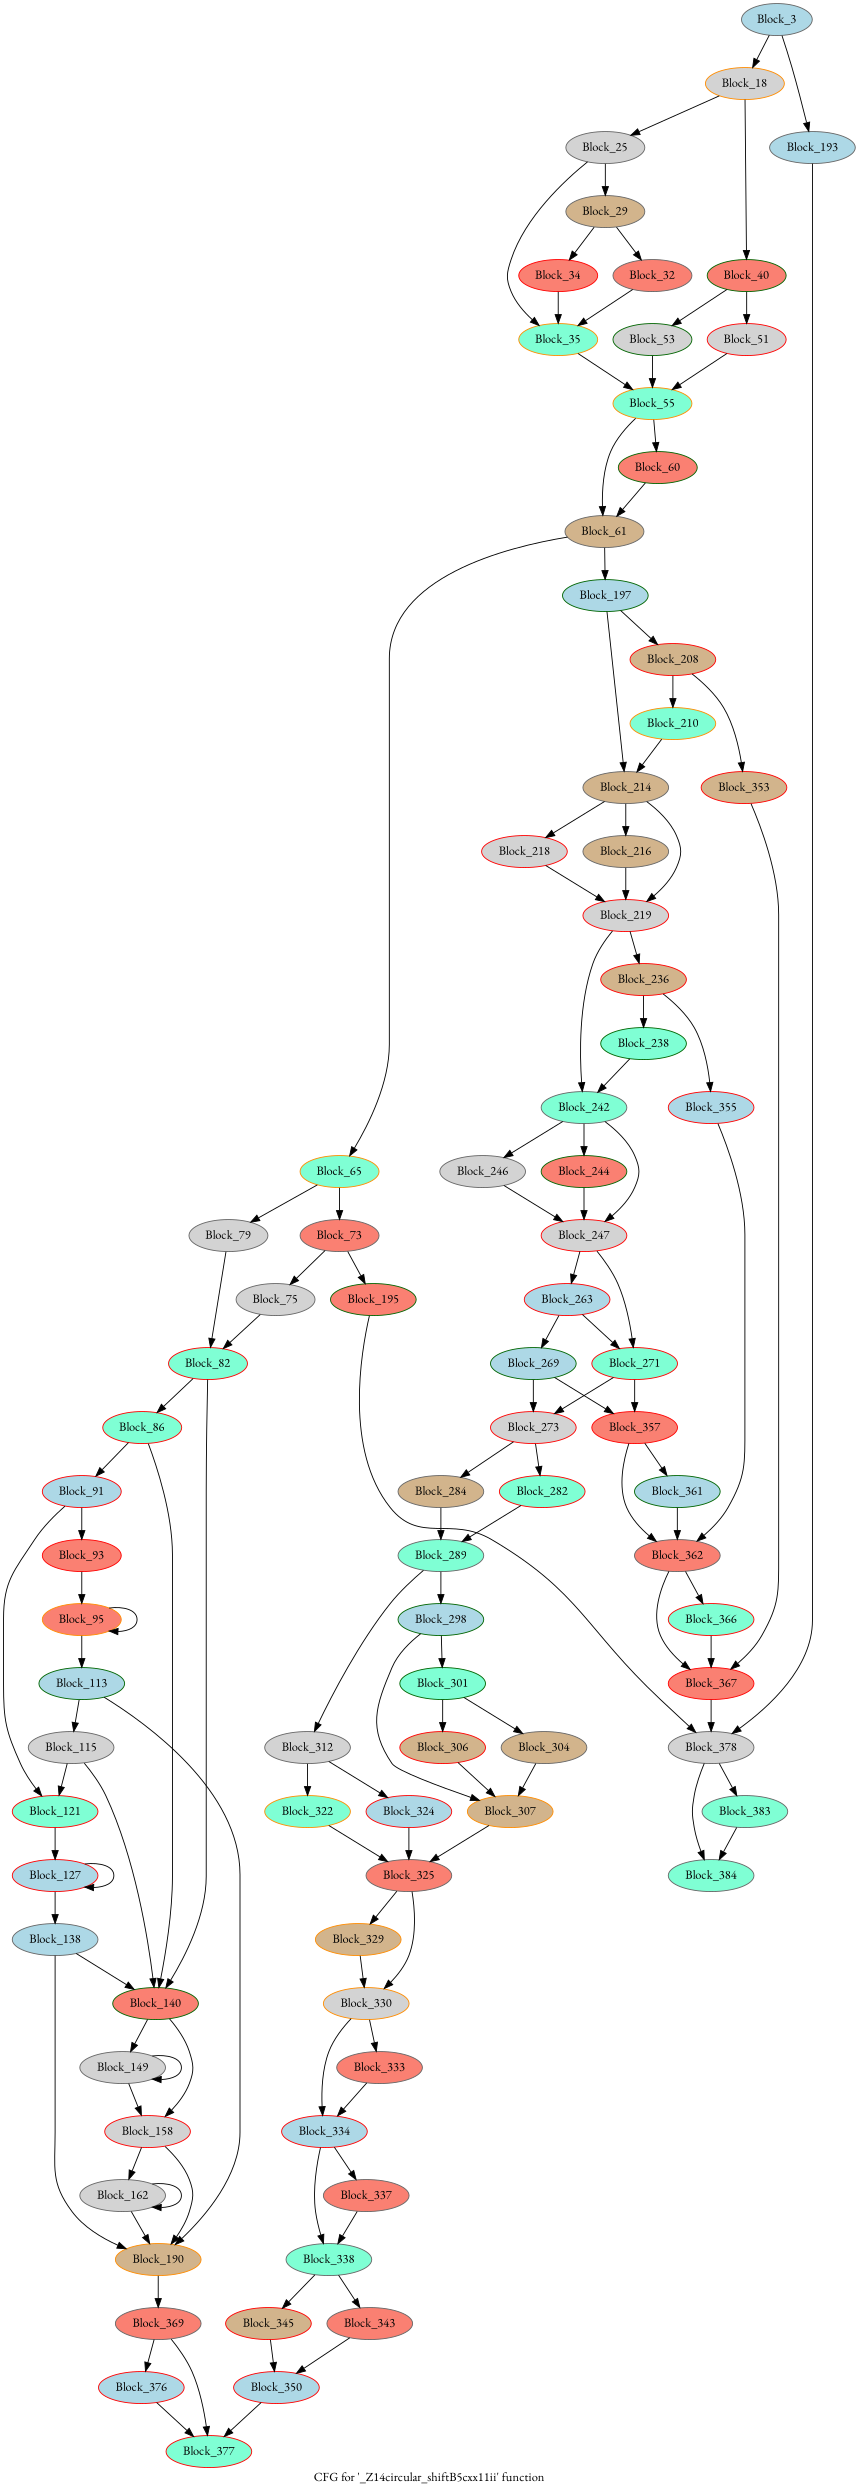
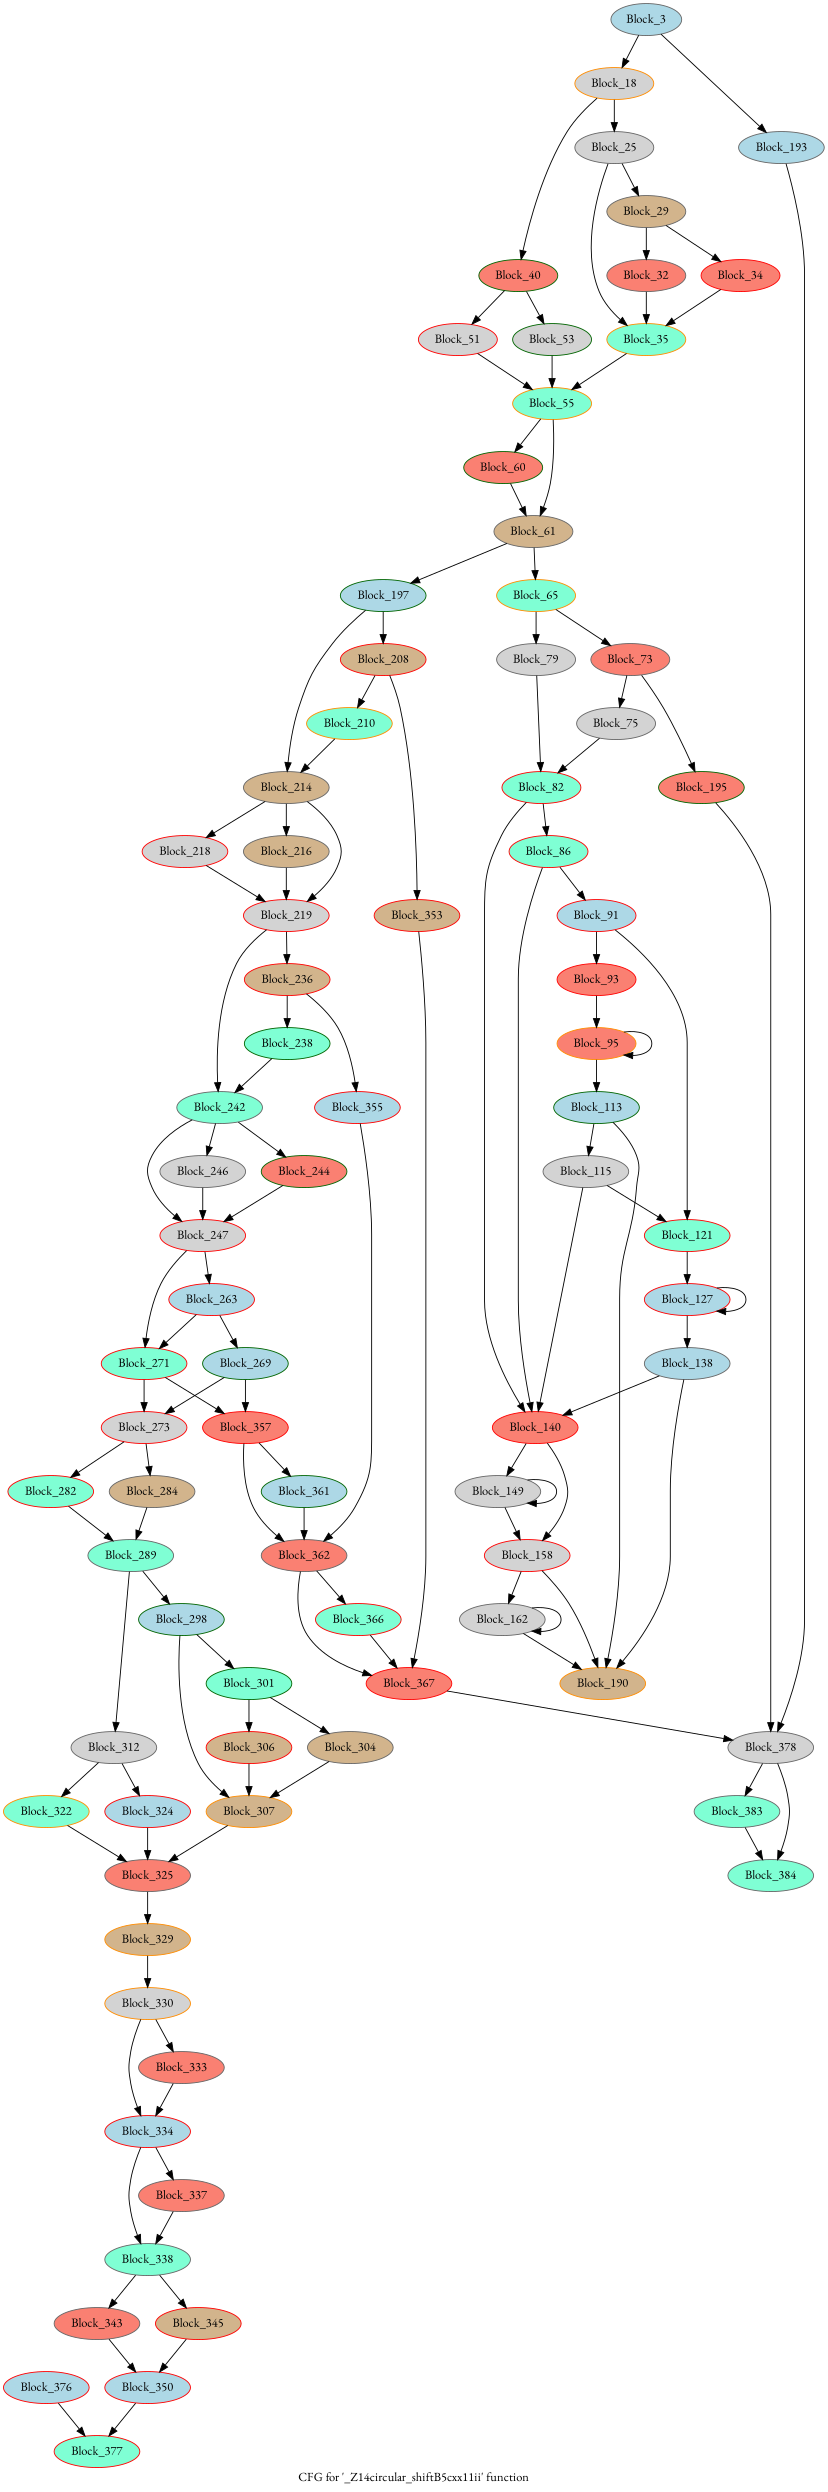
edge "Block_325" -> "Block_330": removed
node "Block_140": color darkgreen -> red
node "Block_369": removed
